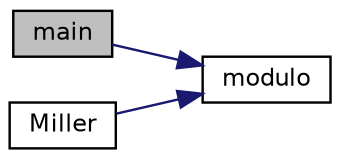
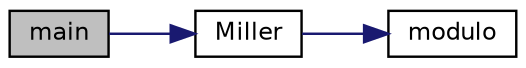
edge "main" -> "modulo": now "main" -> "Miller"
